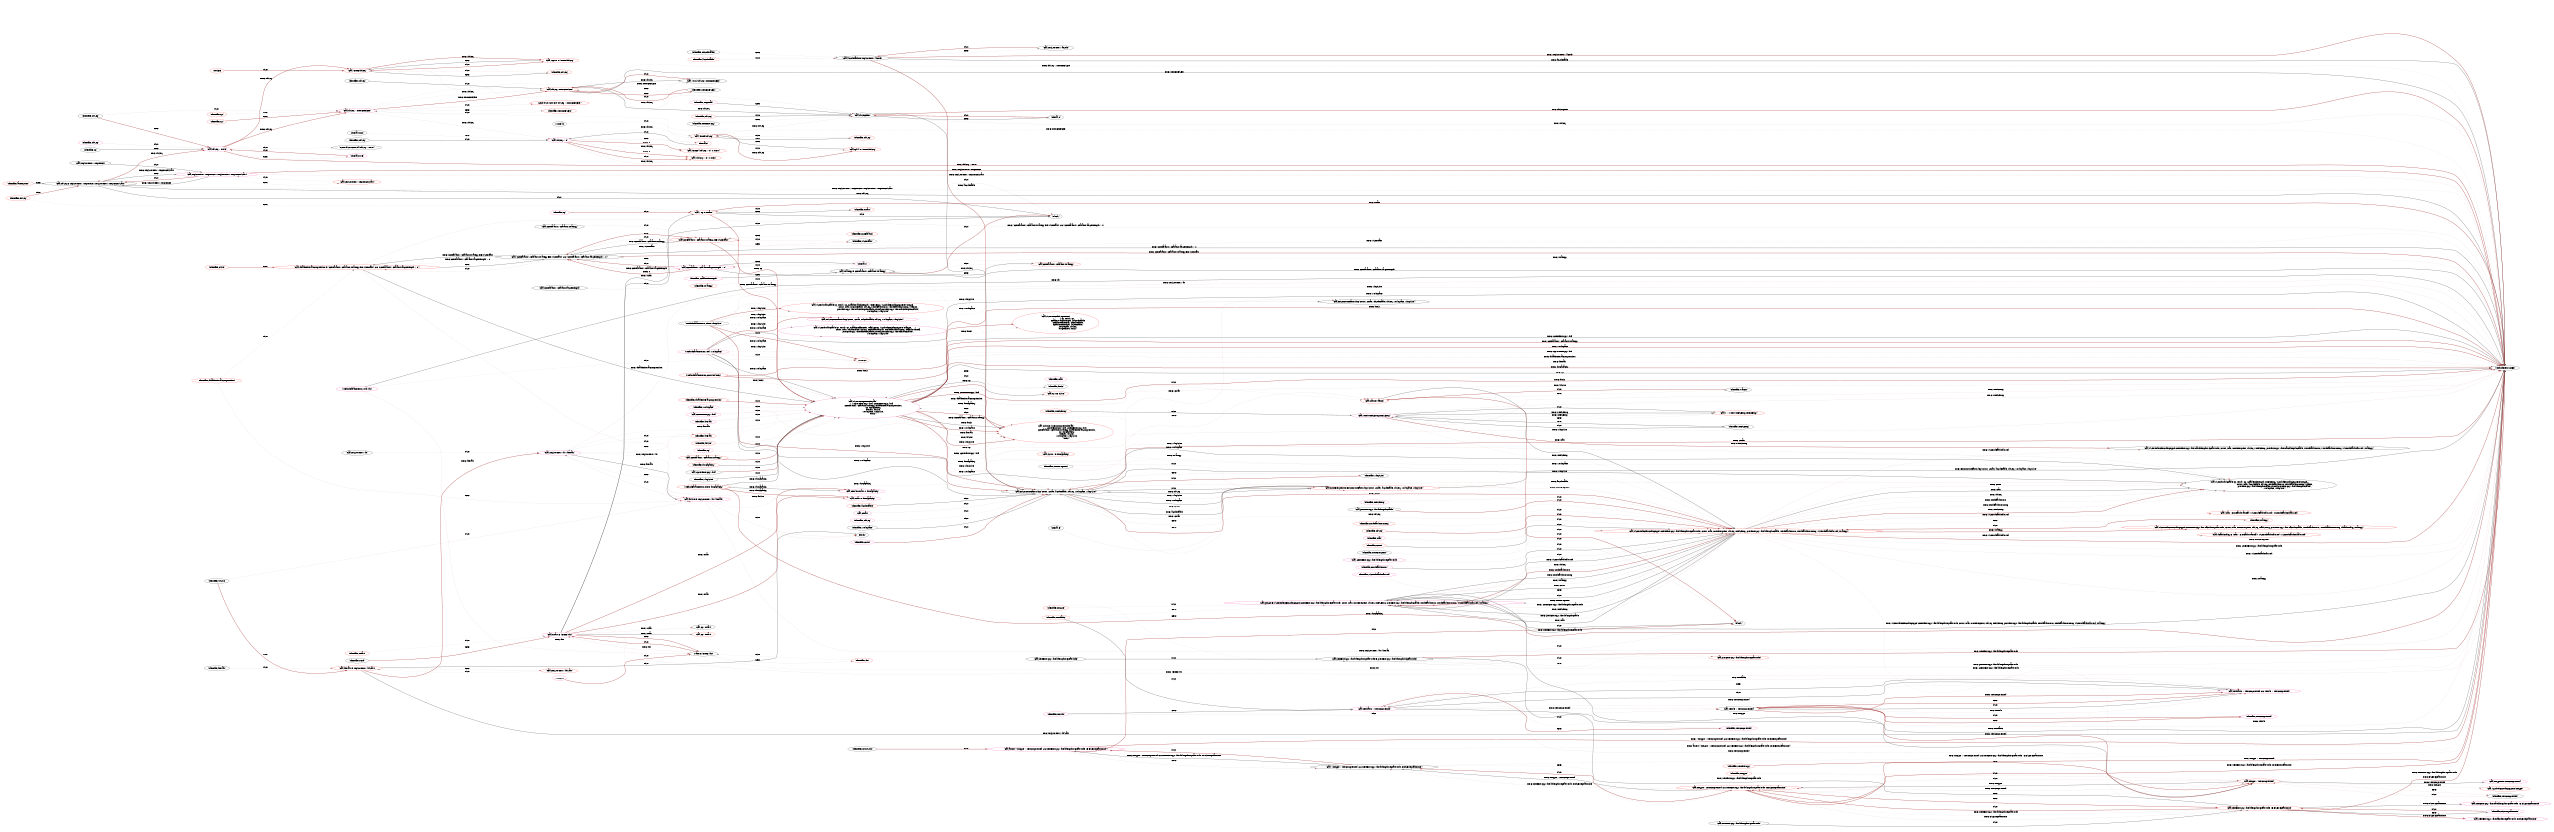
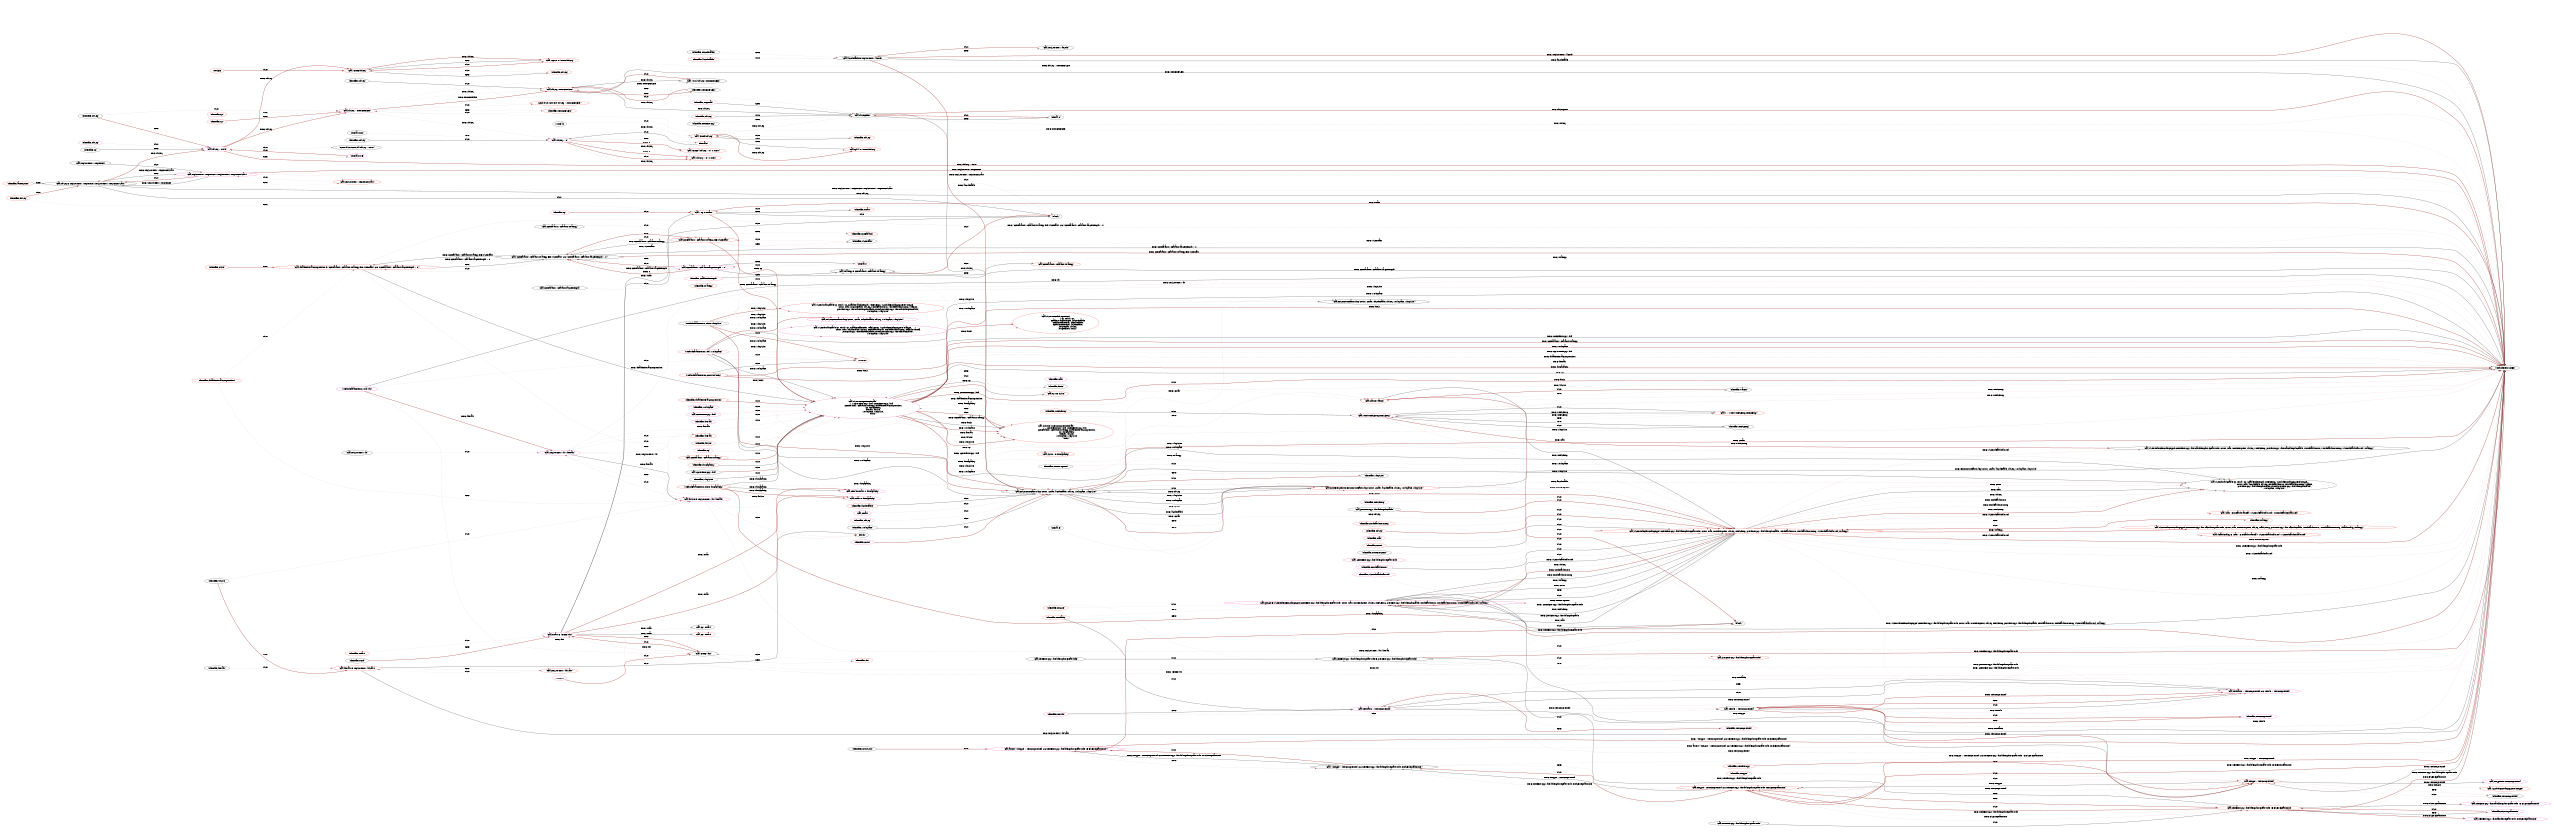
edge "(Identifier,cctxParams)" -> "(Call,cctxParams->cParams.strategy == ZSTD_fast)": reversed
edge "(MethodParameterIn,const int bmi2)" -> "1000120": added, label "AST:"
edge "(Call,literals = seqStorePtr->litStart)" -> "(Call,seqStorePtr->lit - literals)": now "(MethodParameterIn,void* dst)" -> "(Call,seqStorePtr->lit - literals)"
node "(MaxML,(BYTE*)dst)": label "(MaxML,(BYTE*)dst)" -> "(Call,(BYTE*)dst)"
edge "(Call,LLtype < set_compressed)" -> "(MethodReturn,RET)": added, label "DDG: set_compressed"
